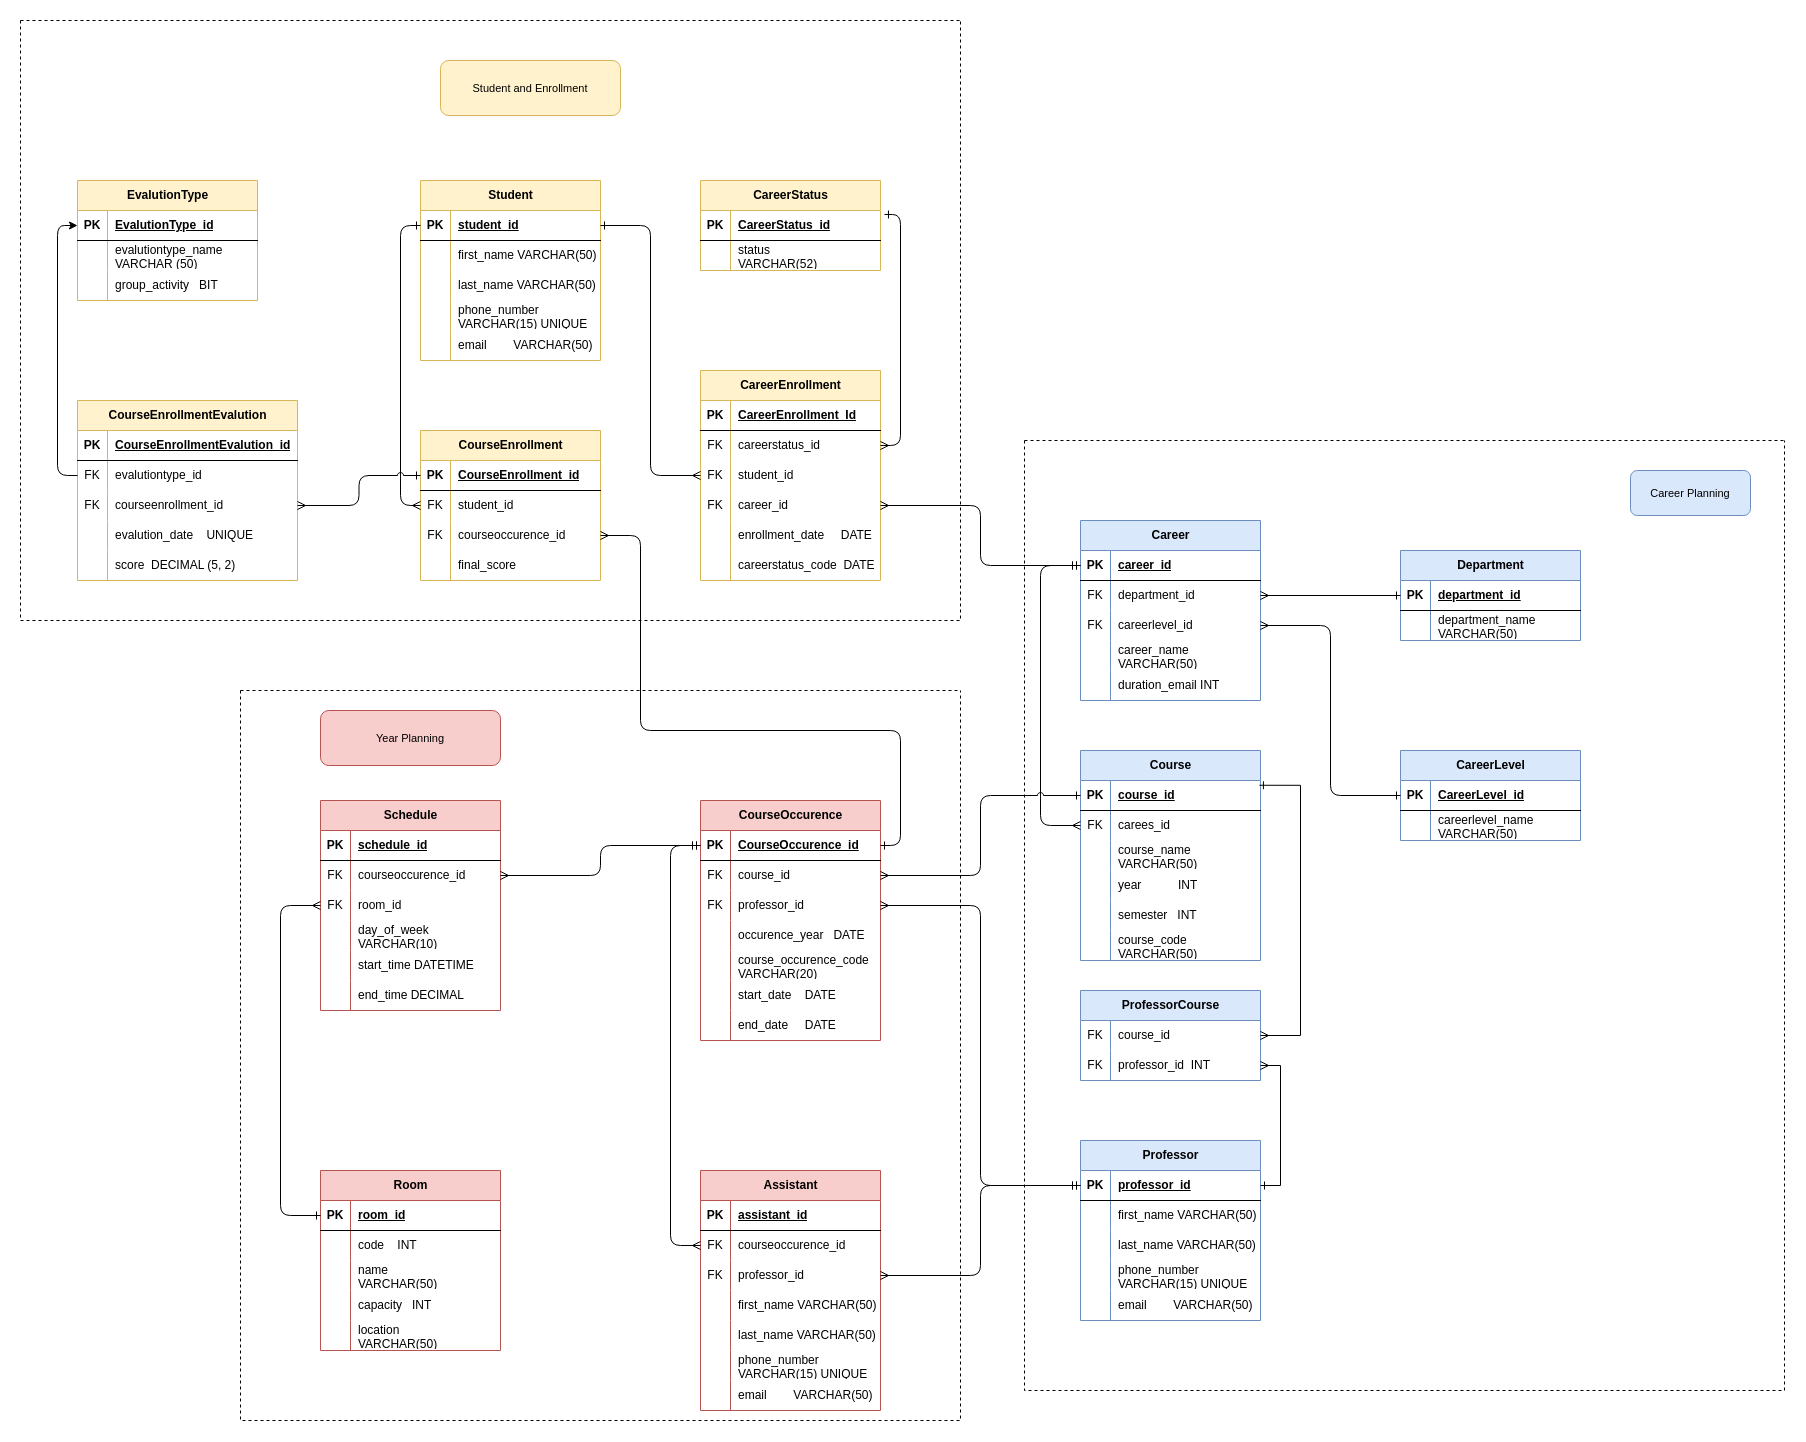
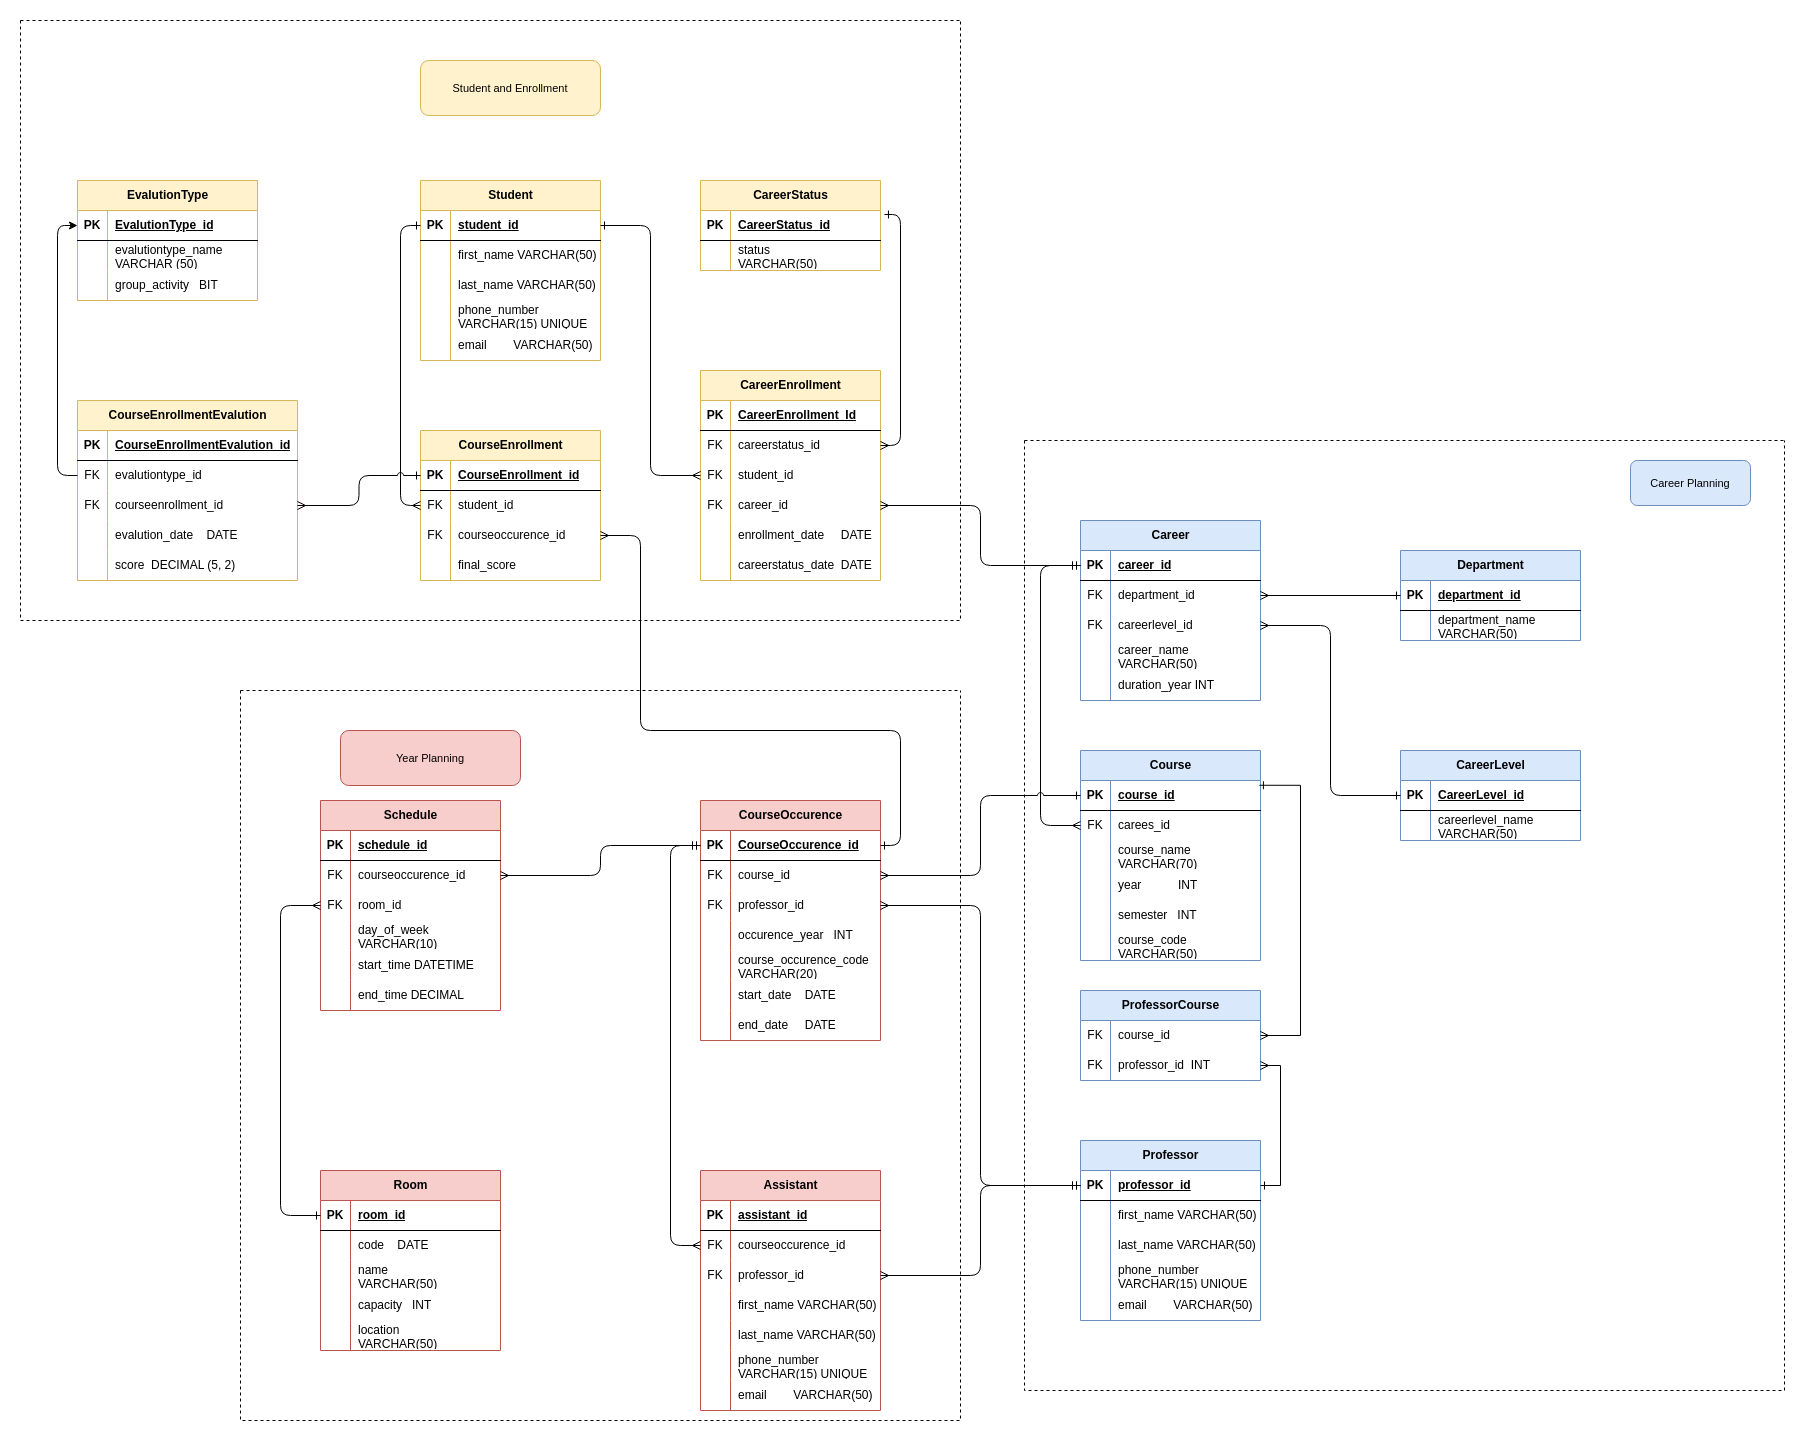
node "Student and Enrollment": moved (531, 88) -> (511, 88)
node "status VARCHAR(52)": label "status VARCHAR(52)" -> "status VARCHAR(50)"
node "Career Planning": moved (1691, 493) -> (1691, 483)
node "evalution_date UNIQUE": label "evalution_date UNIQUE" -> "evalution_date DATE"
node "careerstatus_code DATE": label "careerstatus_code DATE" -> "careerstatus_date DATE"
node "duration_email INT": label "duration_email INT" -> "duration_year INT"
node "Year Planning": moved (411, 738) -> (431, 758)
node "course_name VARCHAR(50)": label "course_name VARCHAR(50)" -> "course_name VARCHAR(70)"
node "occurence_year DATE": label "occurence_year DATE" -> "occurence_year INT"
node "code INT": label "code INT" -> "code DATE"
